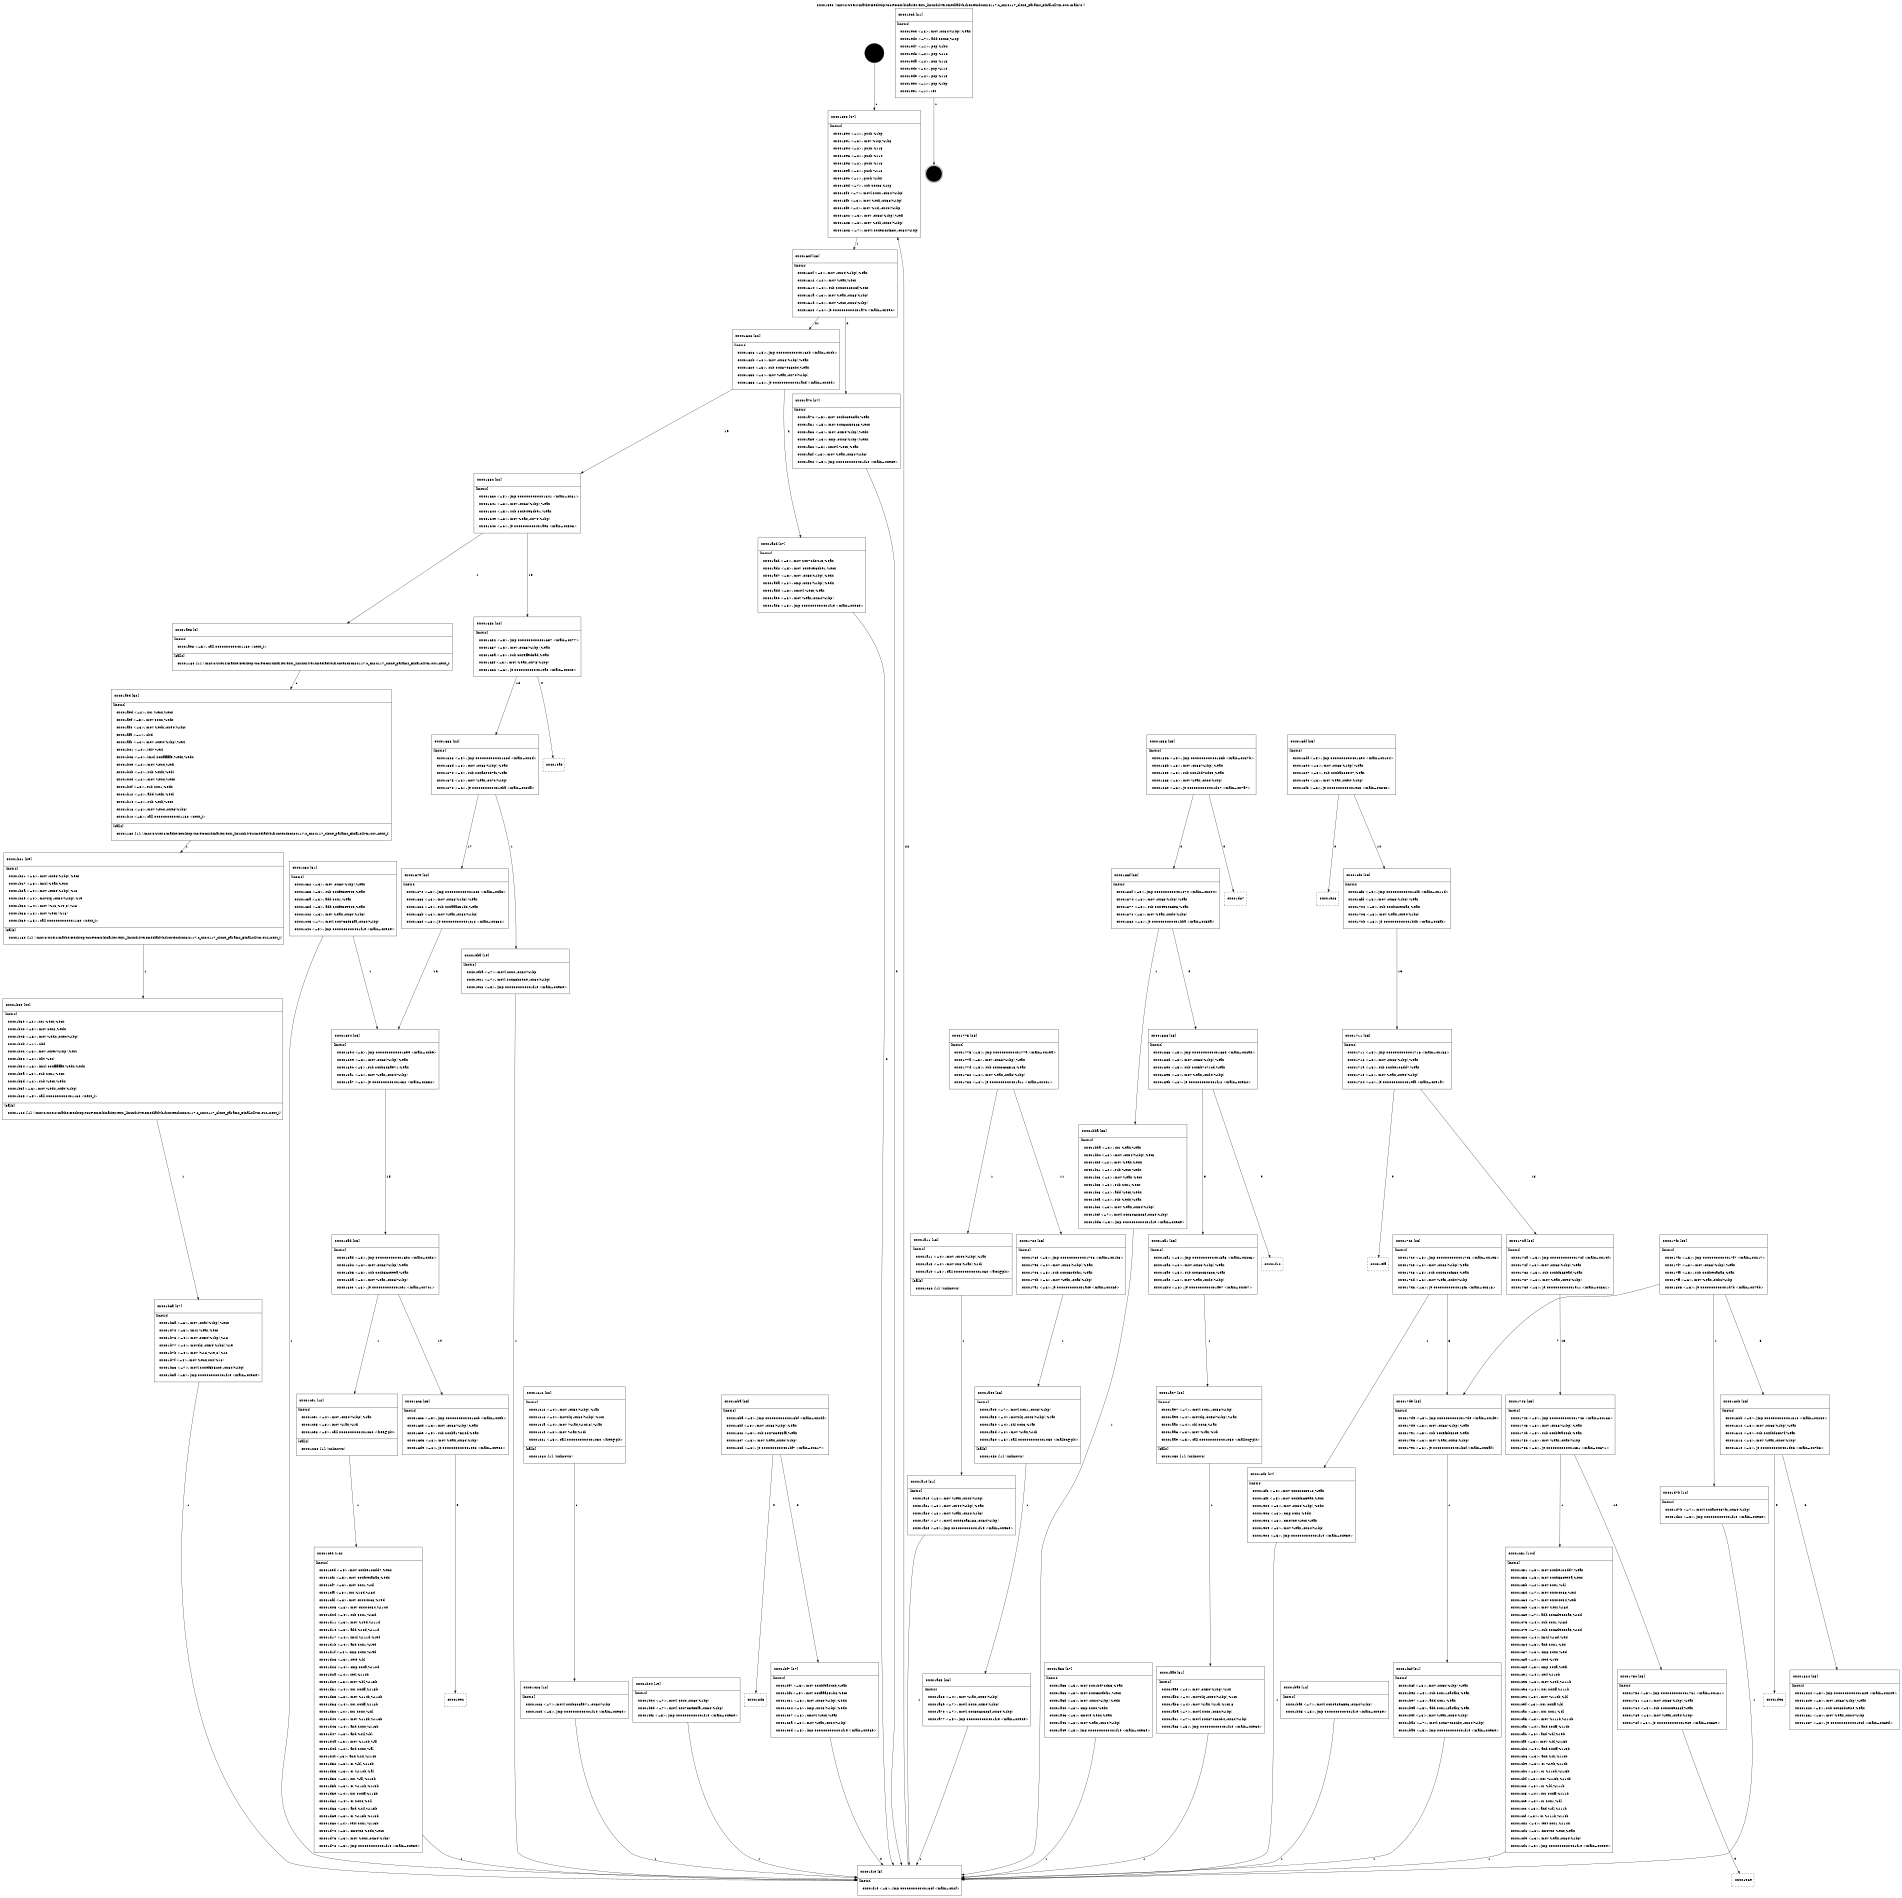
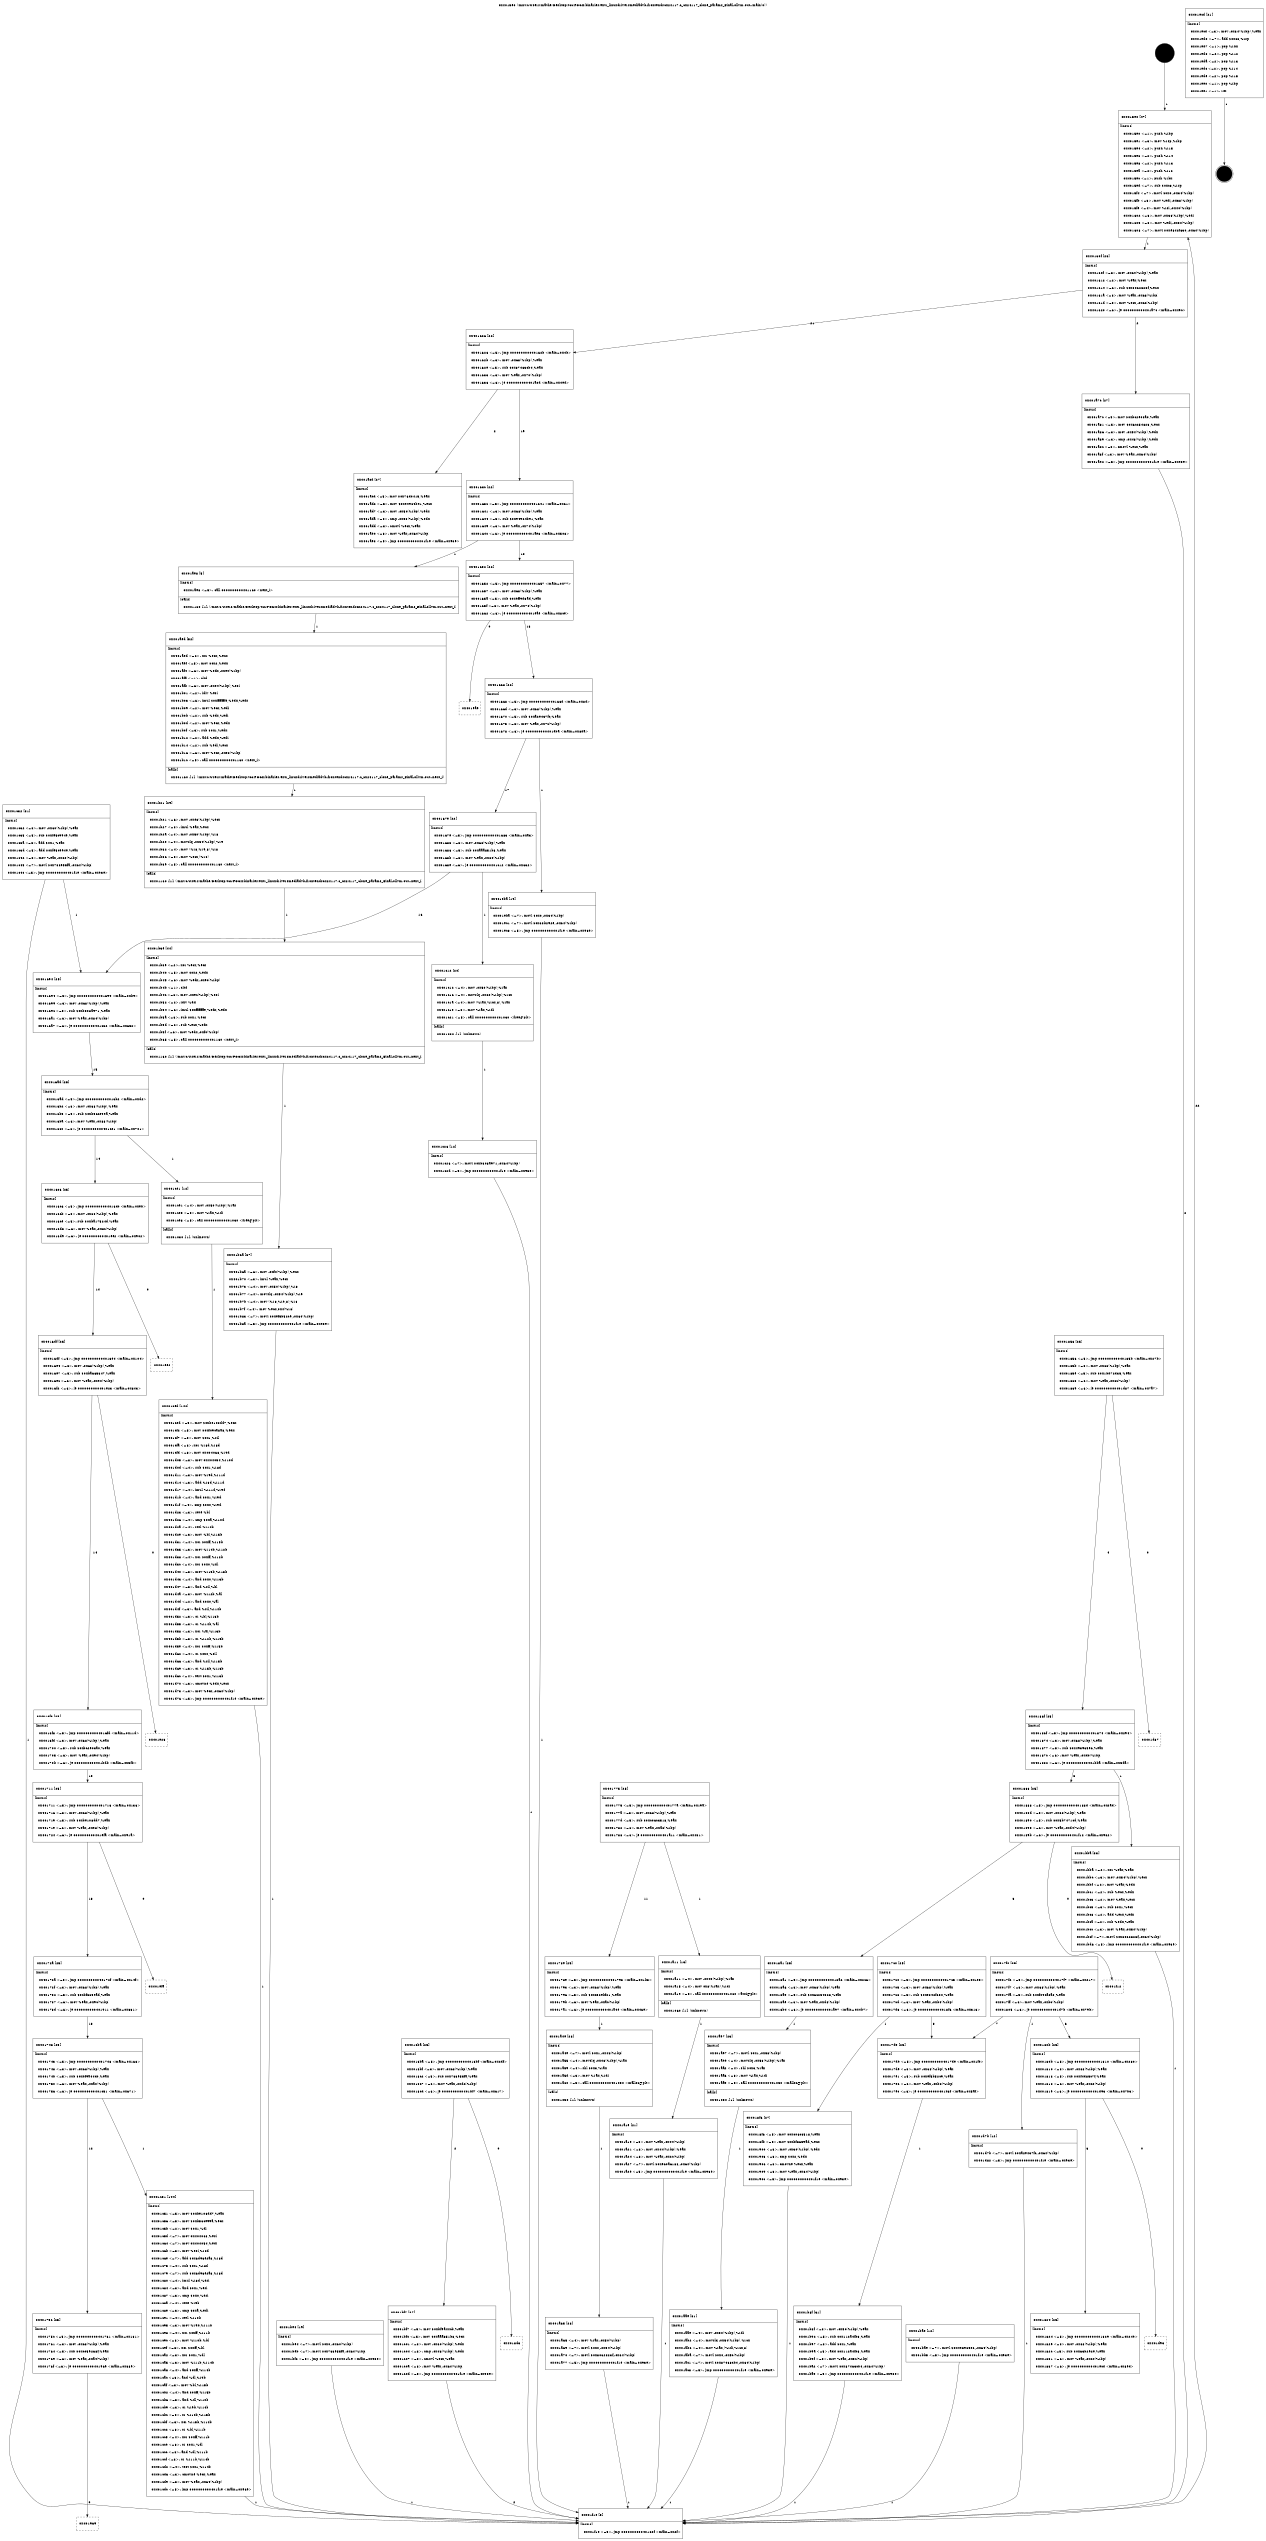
edge "0x40167e [22]" -> "0x401c12 [20]": added, label "1"
edge "0x401acd [27]" -> "0x401f1e [5]": removed, label "2"
edge "0x4016c6 [25]" -> "0x4016df [25]": added, label "14"
node "0x401a33 [27]": removed
